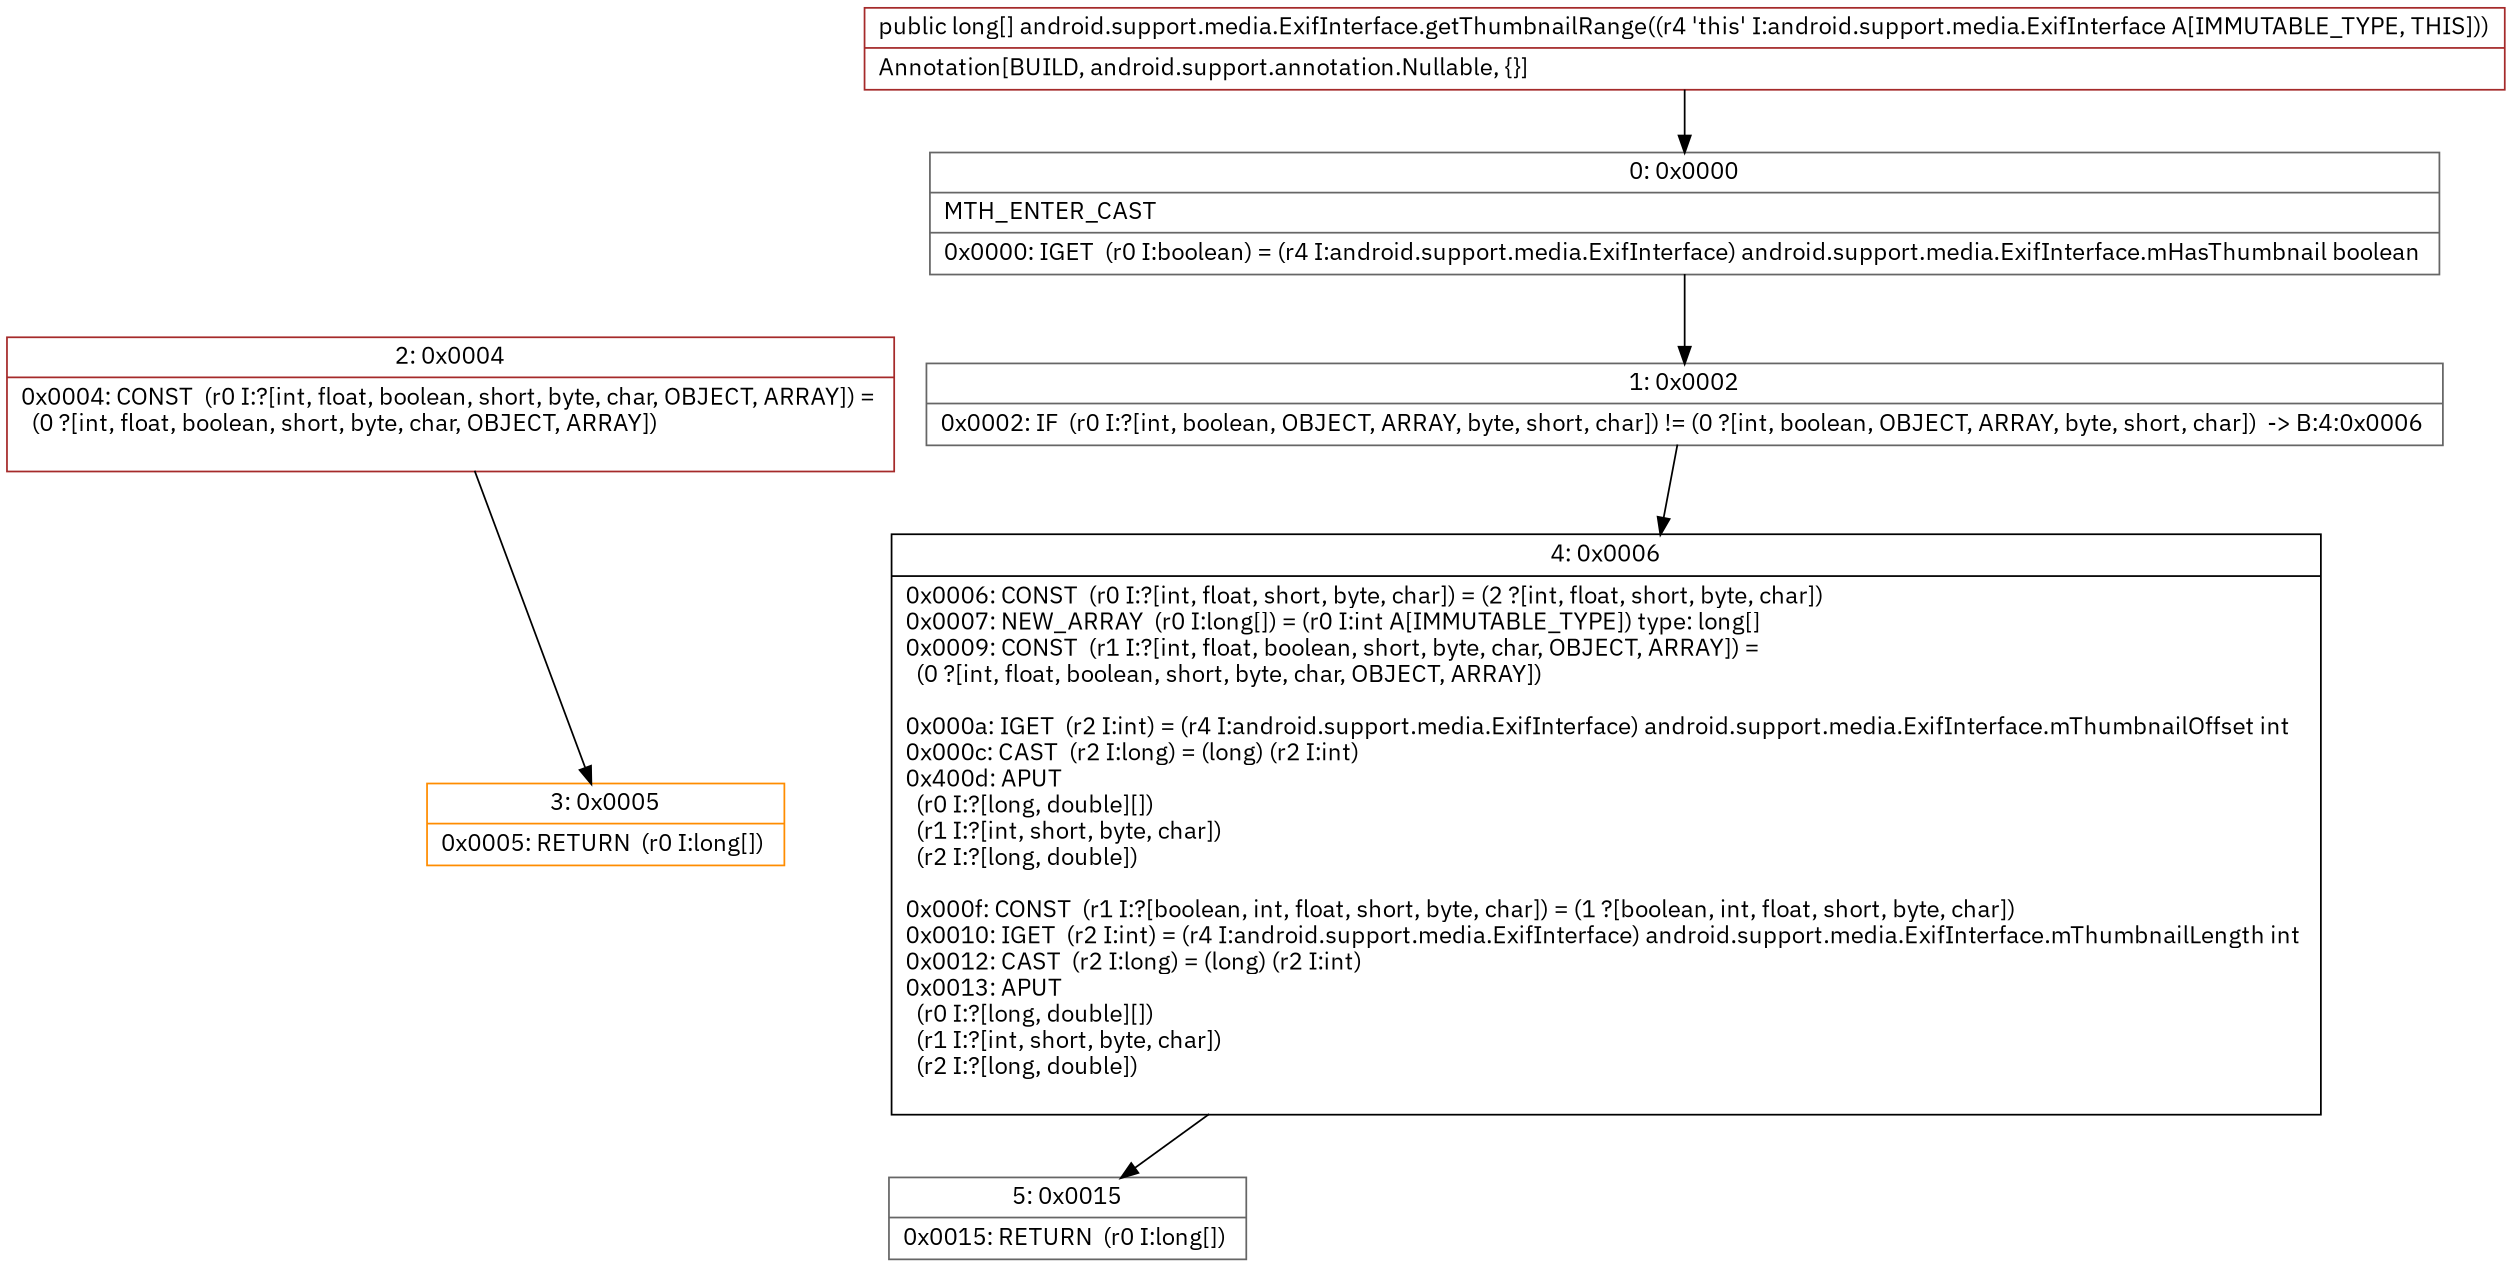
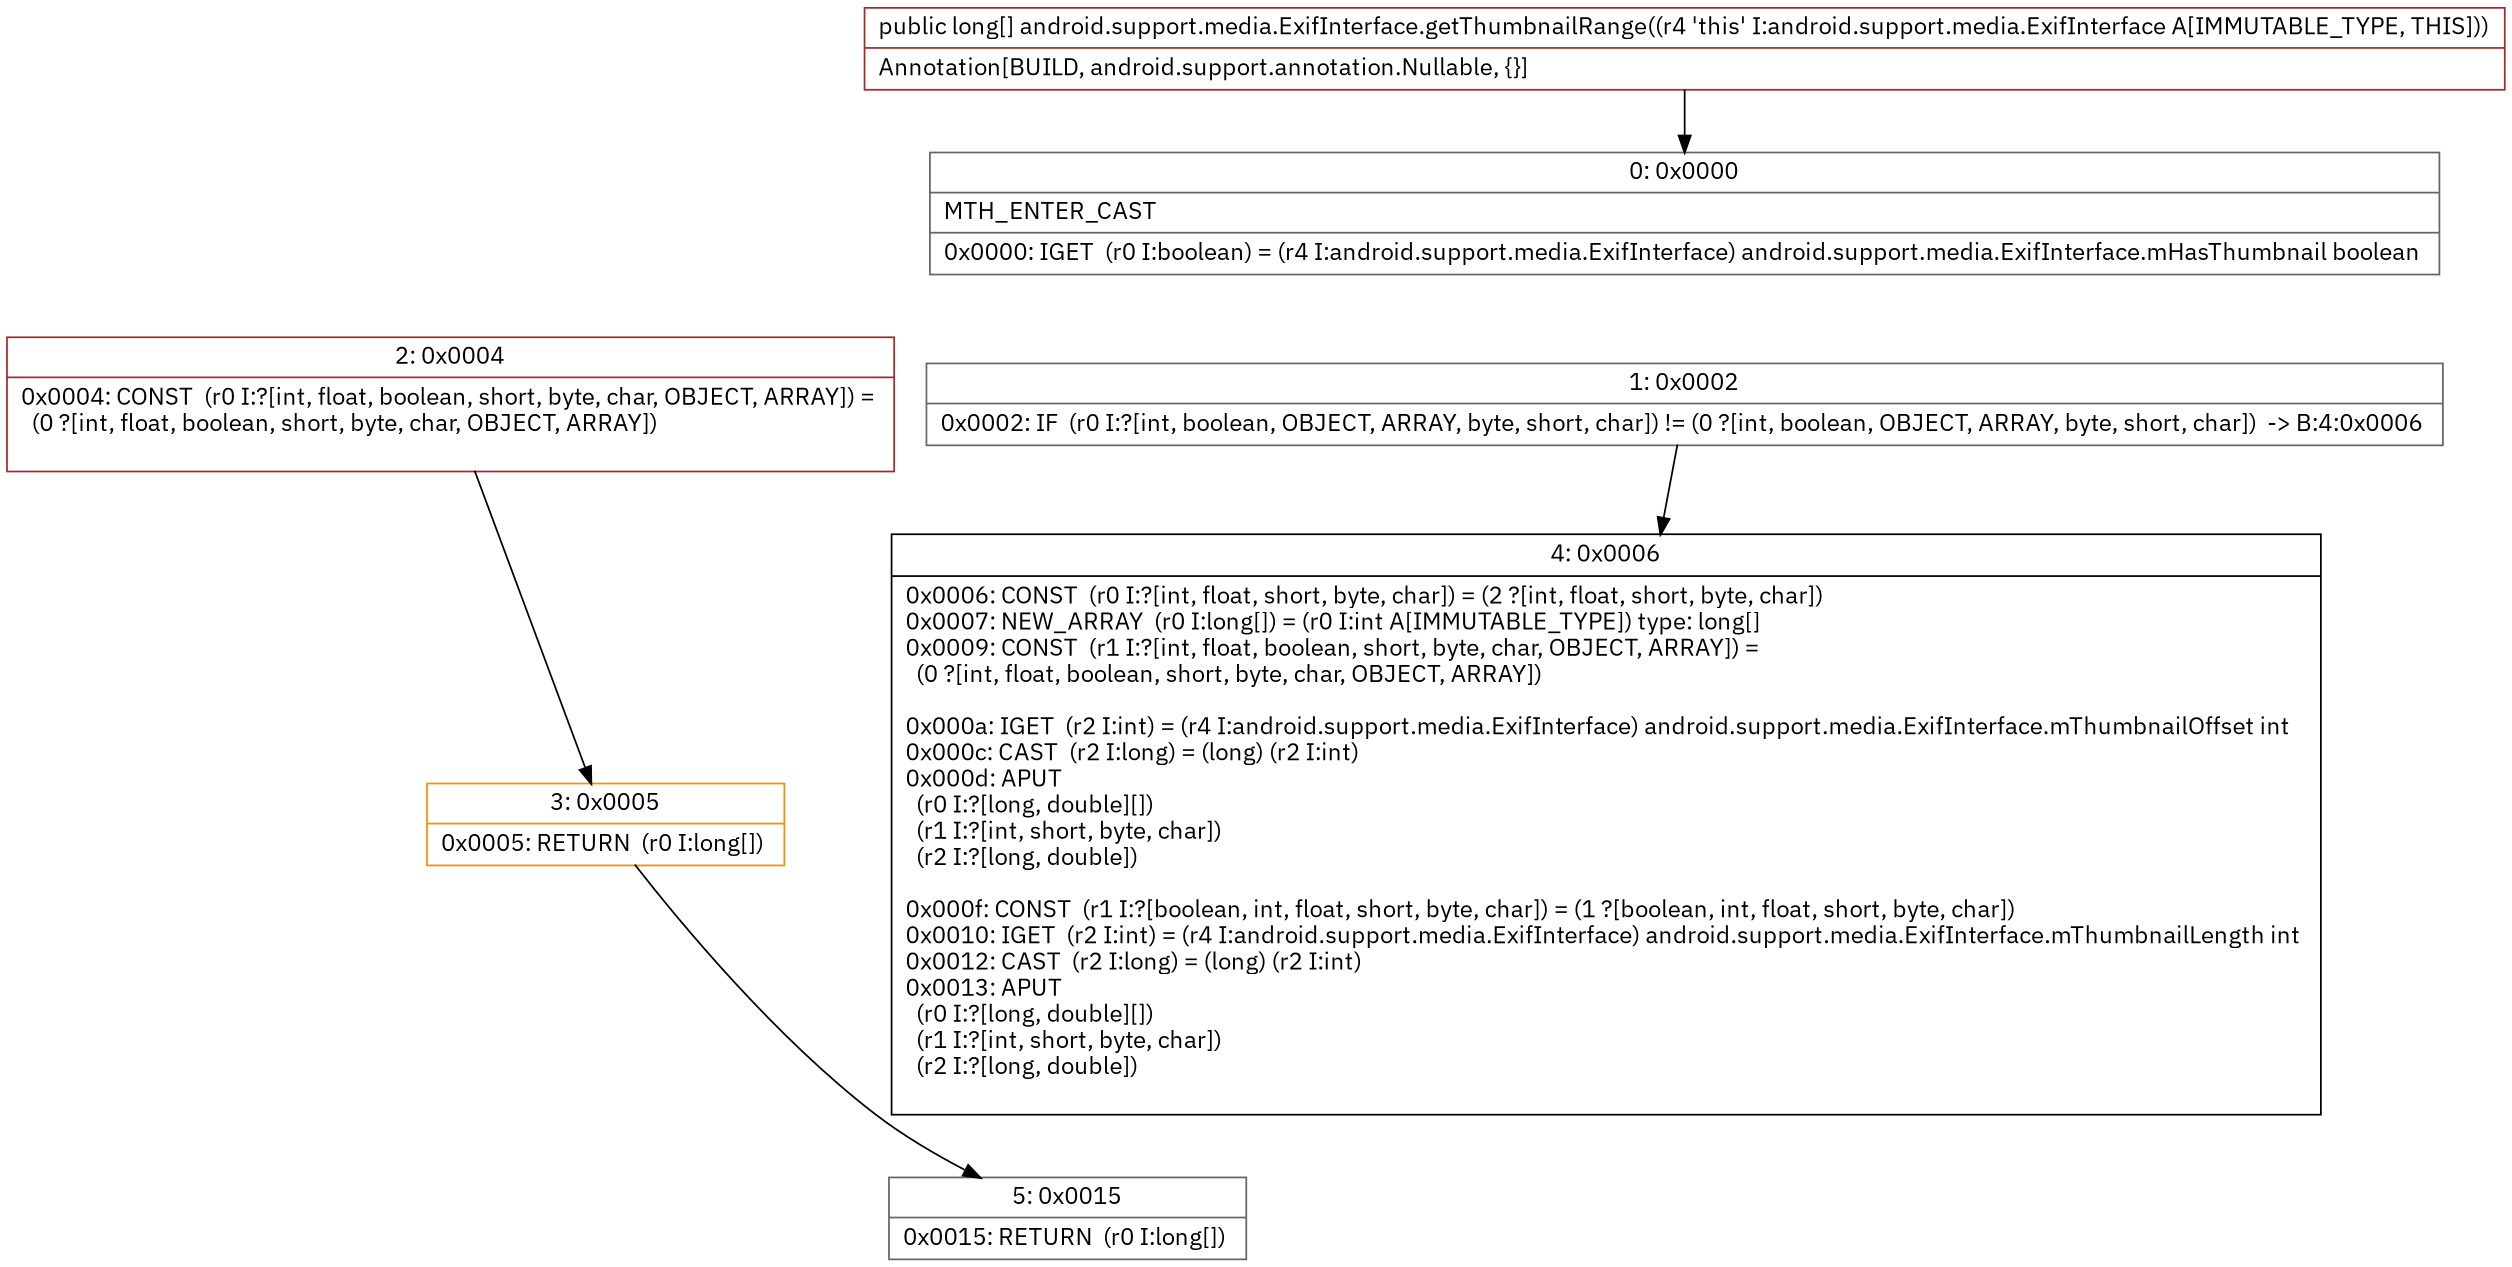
edge "0: 0x0000" -> "1: 0x0002": removed
node "4: 0x0006": text "0x400d: APUT" -> "0x000d: APUT"
edge "4: 0x0006" -> "5: 0x0015": now "3: 0x0005" -> "5: 0x0015"
